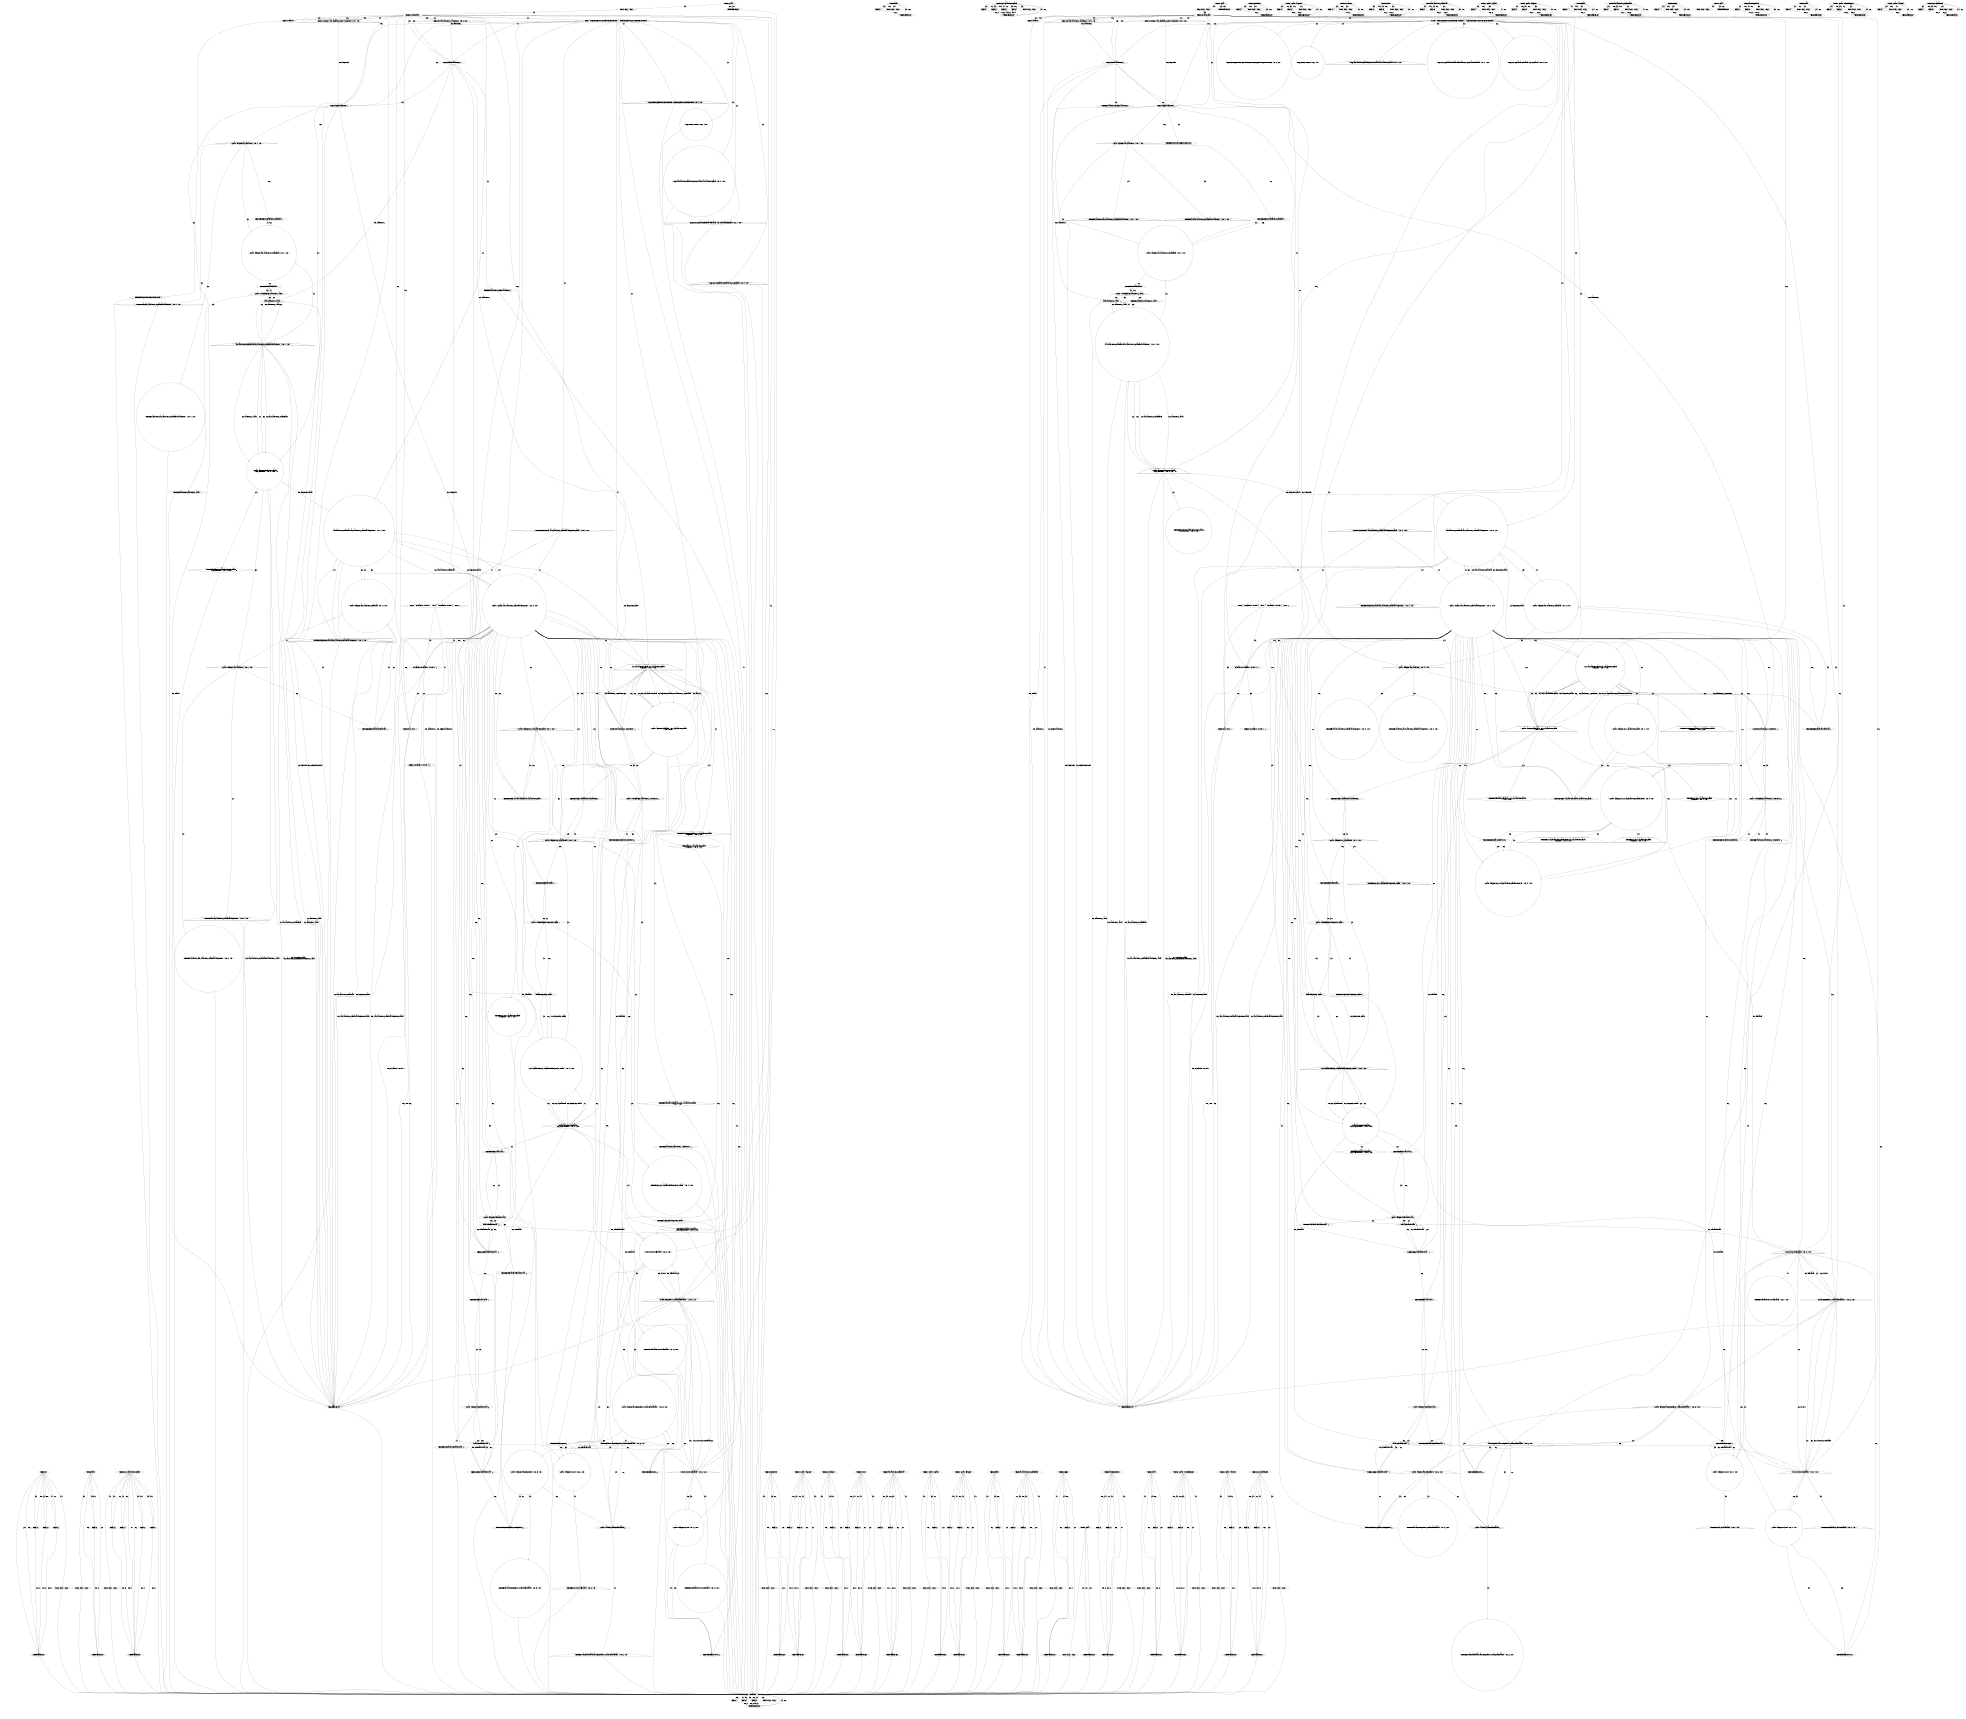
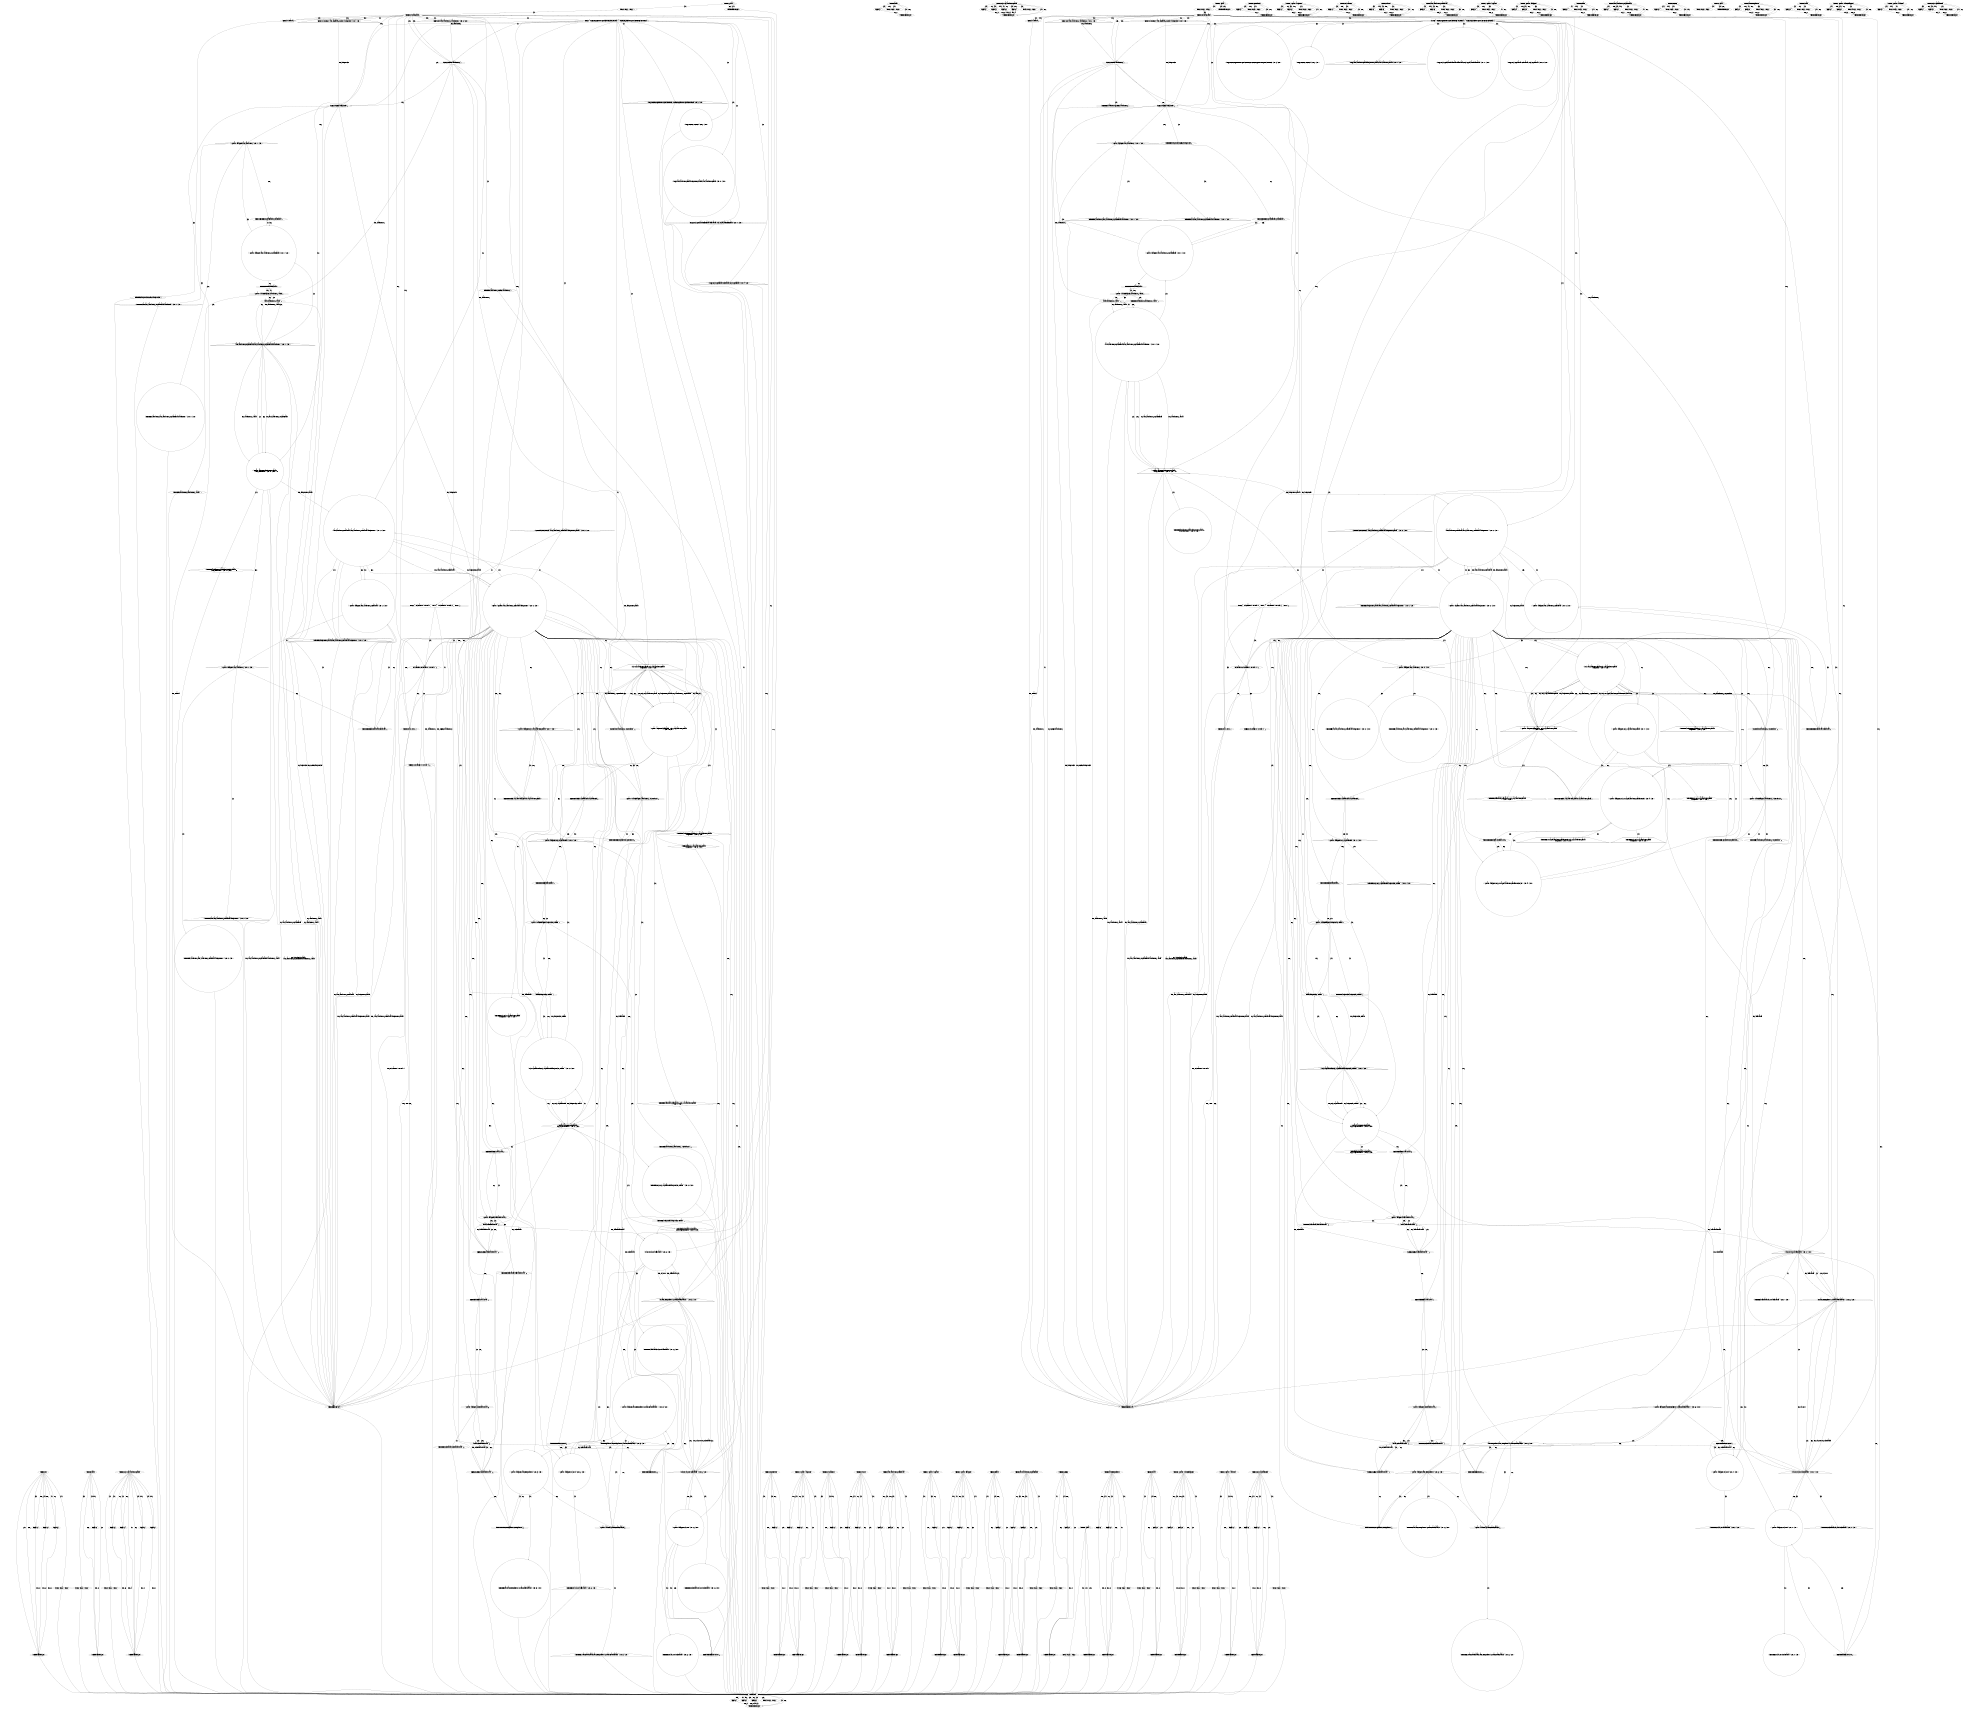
node "<(IDENTIFIER,std,std::move(socket_handle))<SUB>26</SUB>>": added
node "<(IDENTIFIER,std,std::move(socket_handle))<SUB>27</SUB>>": added
